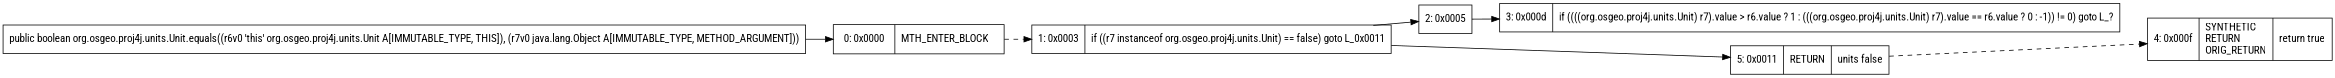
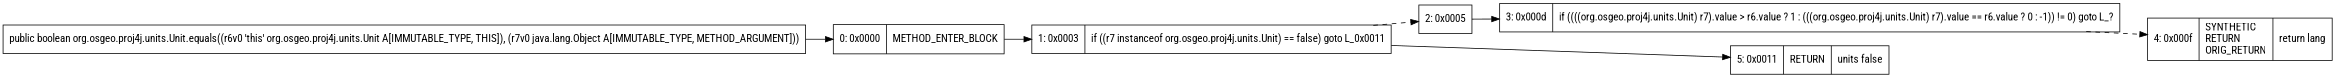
edge "1: 0x0003" -> "2: 0x0005": style solid -> dashed
node "0: 0x0000": text "MTH_ENTER_BLOCK" -> "METHOD_ENTER_BLOCK"
edge "0: 0x0000" -> "1: 0x0003": style dashed -> solid
node "4: 0x000f": text "return true" -> "return lang"
edge "5: 0x0011" -> "4: 0x000f": now "3: 0x000d" -> "4: 0x000f"
